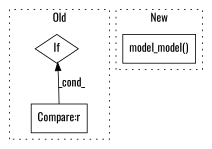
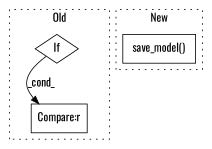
node "model_model()": label "model_model()" -> "save_model()"
edge "Compare:r" -> "If": reversed
